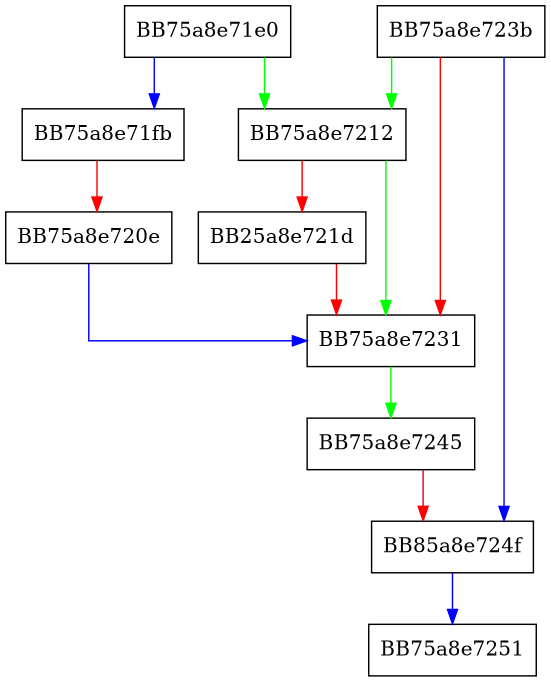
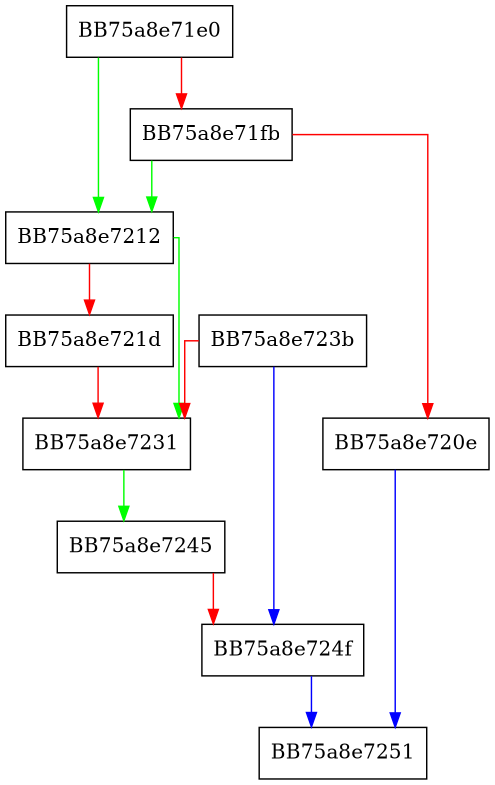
edge "BB75a8e71e0" -> "BB75a8e71fb": color blue -> red
edge "BB75a8e723b" -> "BB75a8e7212": now "BB75a8e71fb" -> "BB75a8e7212"
node "BB25a8e721d": label "BB25a8e721d" -> "BB75a8e721d"
edge "BB75a8e720e" -> "BB75a8e7231": now "BB75a8e720e" -> "BB75a8e7251"
node "BB85a8e724f": label "BB85a8e724f" -> "BB75a8e724f"
